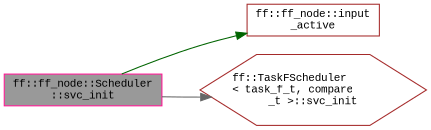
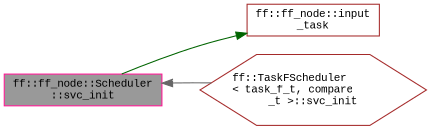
node "ff::ff_node::input _active": label "ff::ff_node::input _active" -> "ff::ff_node::input _task"
edge "ff::ff_node::Scheduler ::svc_init" -> "ff::TaskFScheduler < task_f_t, compare _t >::svc_init": reversed
